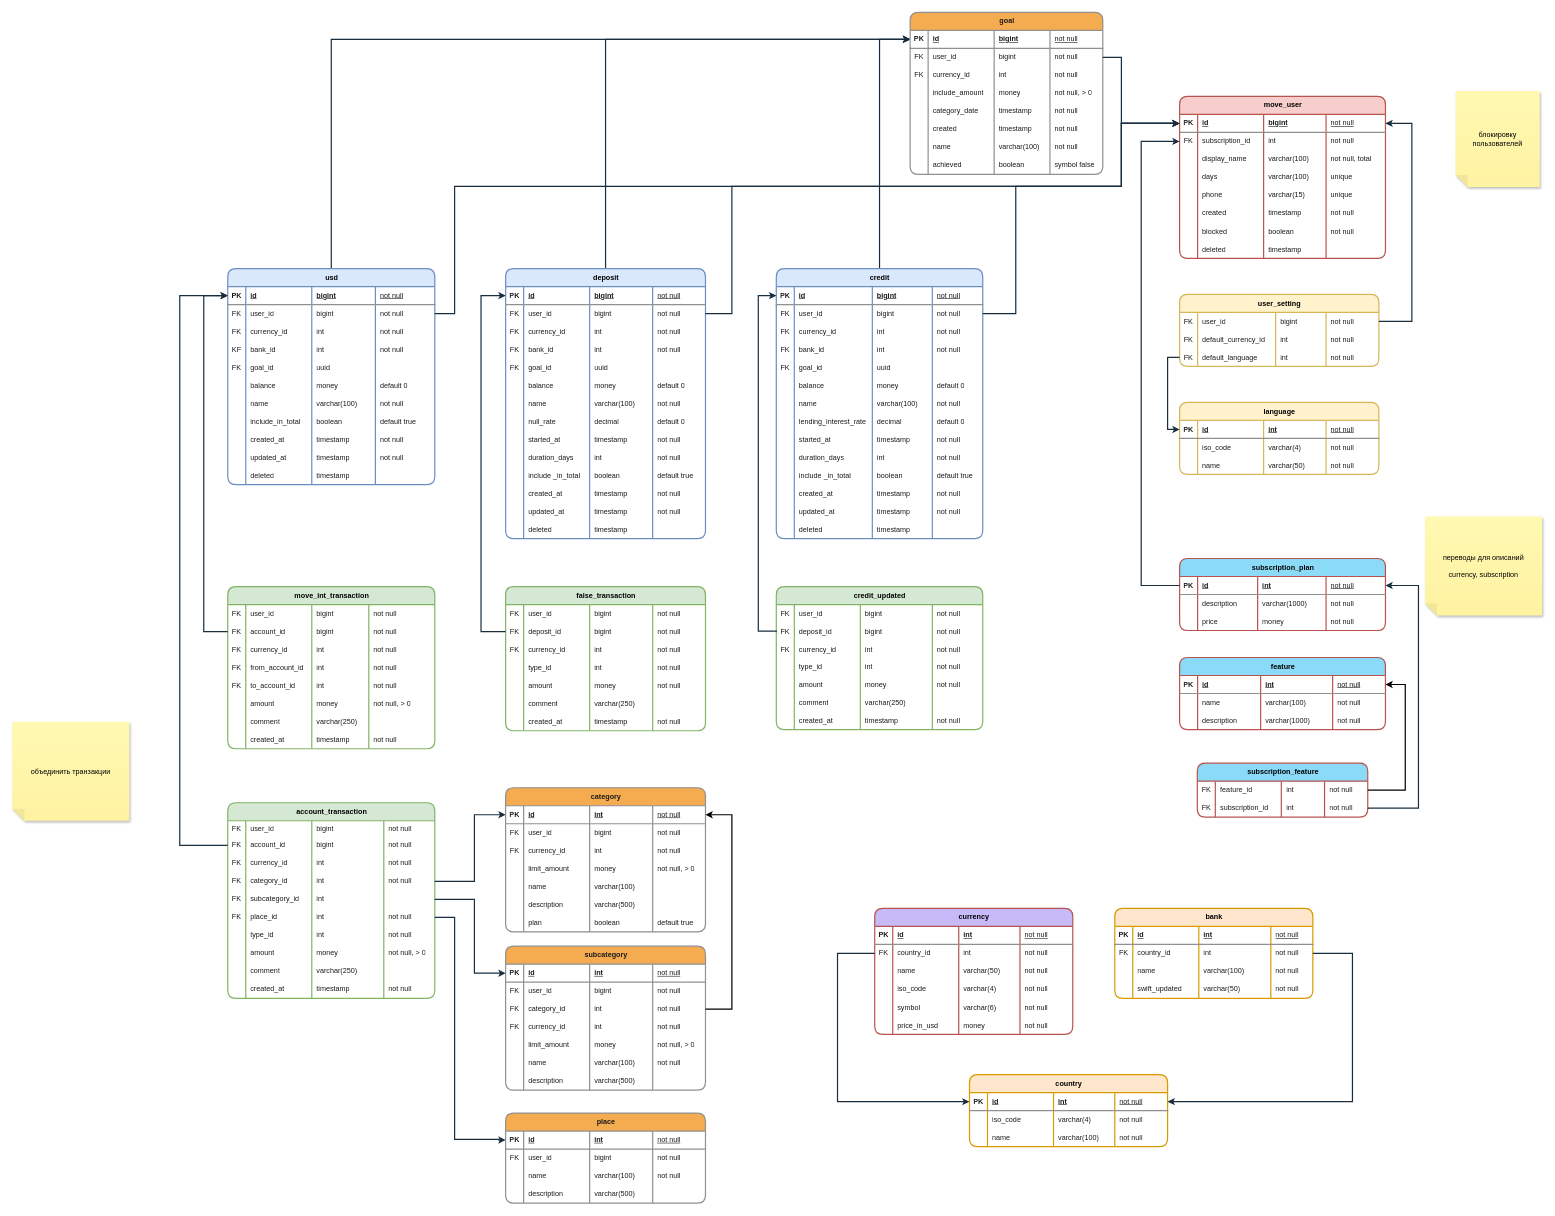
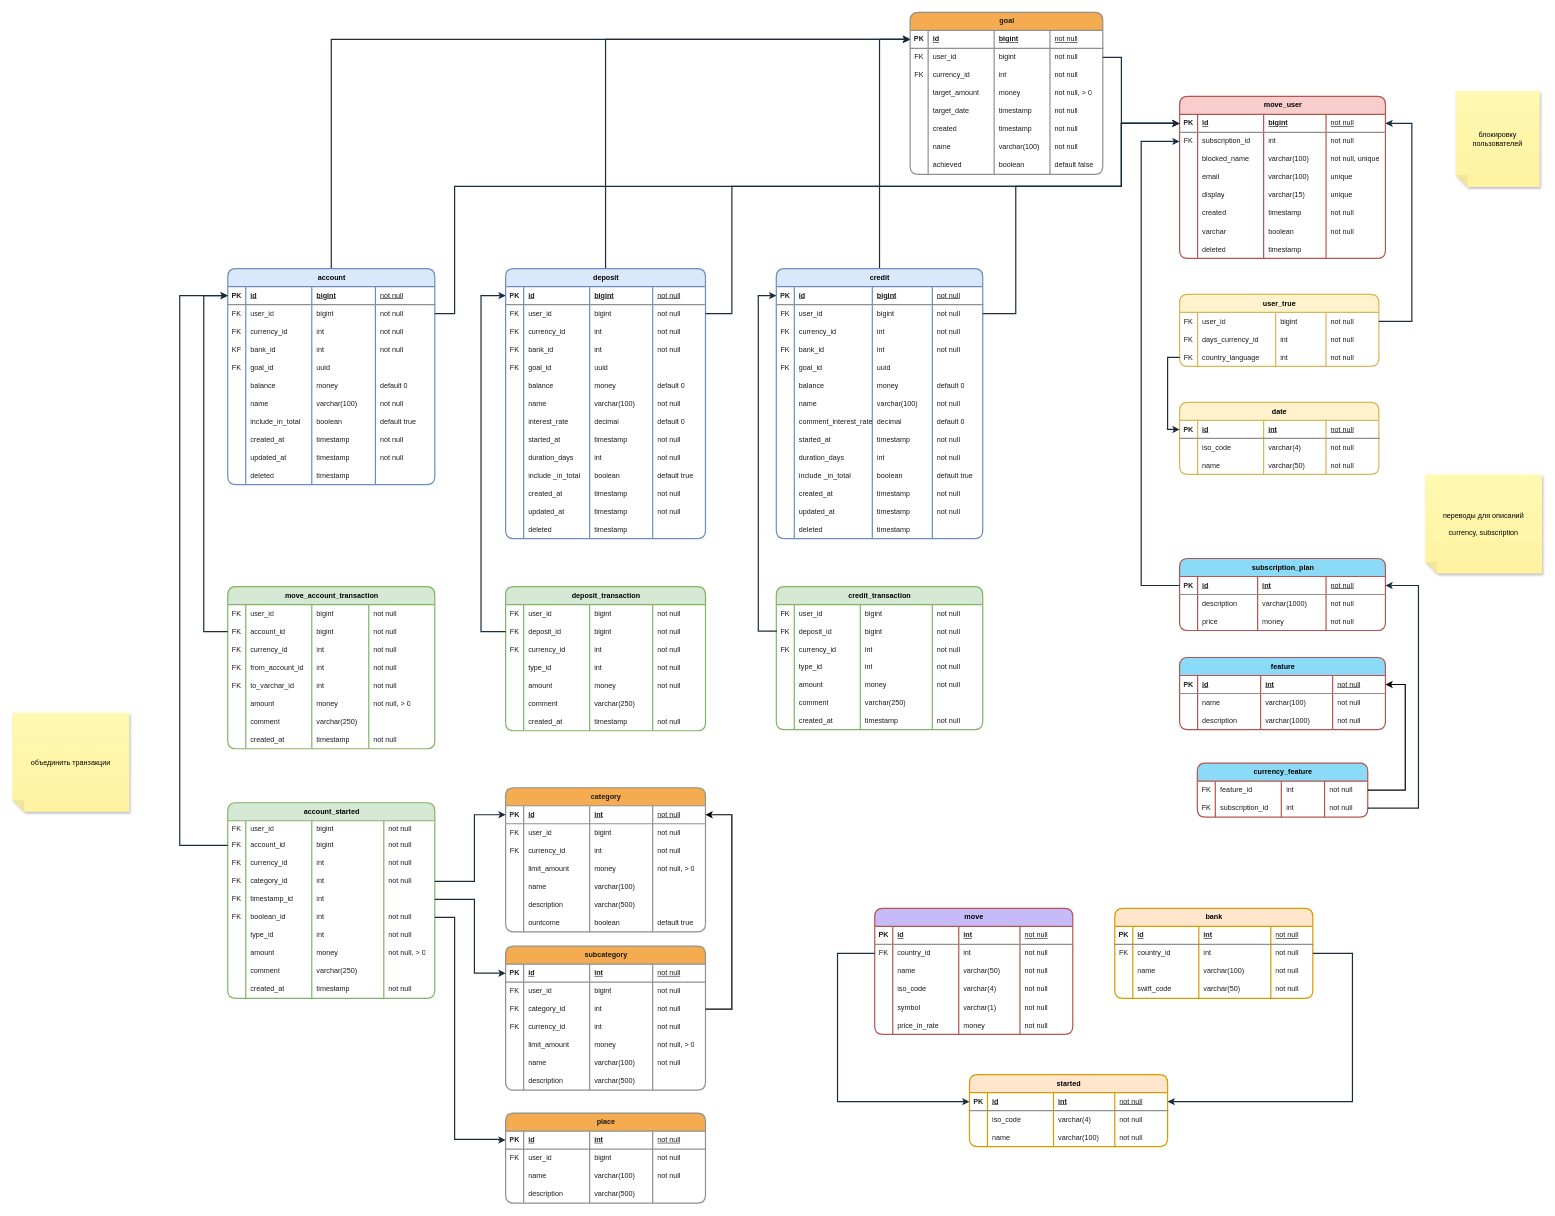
node "include_amount": label "include_amount" -> "target_amount"
node "category_date": label "category_date" -> "target_date"
node "display_name": label "display_name" -> "blocked_name"
node "not null, total": label "not null, total" -> "not null, unique"
node "symbol false": label "symbol false" -> "default false"
node "days": label "days" -> "email"
node "phone": label "phone" -> "display"
node "blocked": label "blocked" -> "varchar"
node "usd": label "usd" -> "account"
node "user_setting": label "user_setting" -> "user_true"
node "default_currency_id": label "default_currency_id" -> "days_currency_id"
node "default_language": label "default_language" -> "country_language"
node "language": label "language" -> "date"
node "null_rate": label "null_rate" -> "interest_rate"
node "lending_interest_rate": label "lending_interest_rate" -> "comment_interest_rate"
node "переводы для описаний currency, subscription": moved (1483, 566) -> (1483, 524)
node "move_int_transaction": label "move_int_transaction" -> "move_account_transaction"
node "false_transaction": label "false_transaction" -> "deposit_transaction"
node "credit_updated": label "credit_updated" -> "credit_transaction"
node "to_account_id": label "to_account_id" -> "to_varchar_id"
node "объединить транзакции": moved (71, 771) -> (71, 762)
node "subscription_feature": label "subscription_feature" -> "currency_feature"
node "account_transaction": label "account_transaction" -> "account_started"
node "subcategory_id": label "subcategory_id" -> "timestamp_id"
node "place_id": label "place_id" -> "boolean_id"
node "currency": label "currency" -> "move"
node "plan": label "plan" -> "ountcome"
node "swift_updated": label "swift_updated" -> "swift_code"
node "varchar(6)": label "varchar(6)" -> "varchar(1)"
node "price_in_usd": label "price_in_usd" -> "price_in_rate"
node "country": label "country" -> "started"
